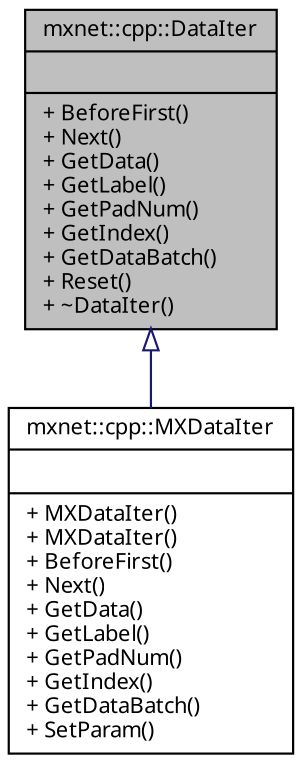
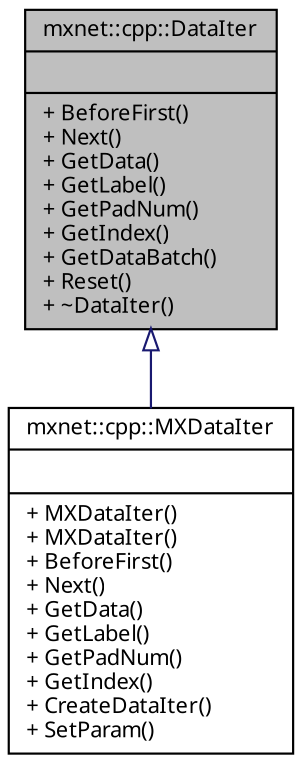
node "mxnet::cpp::MXDataIter": text "+ GetDataBatch()" -> "+ CreateDataIter()"
